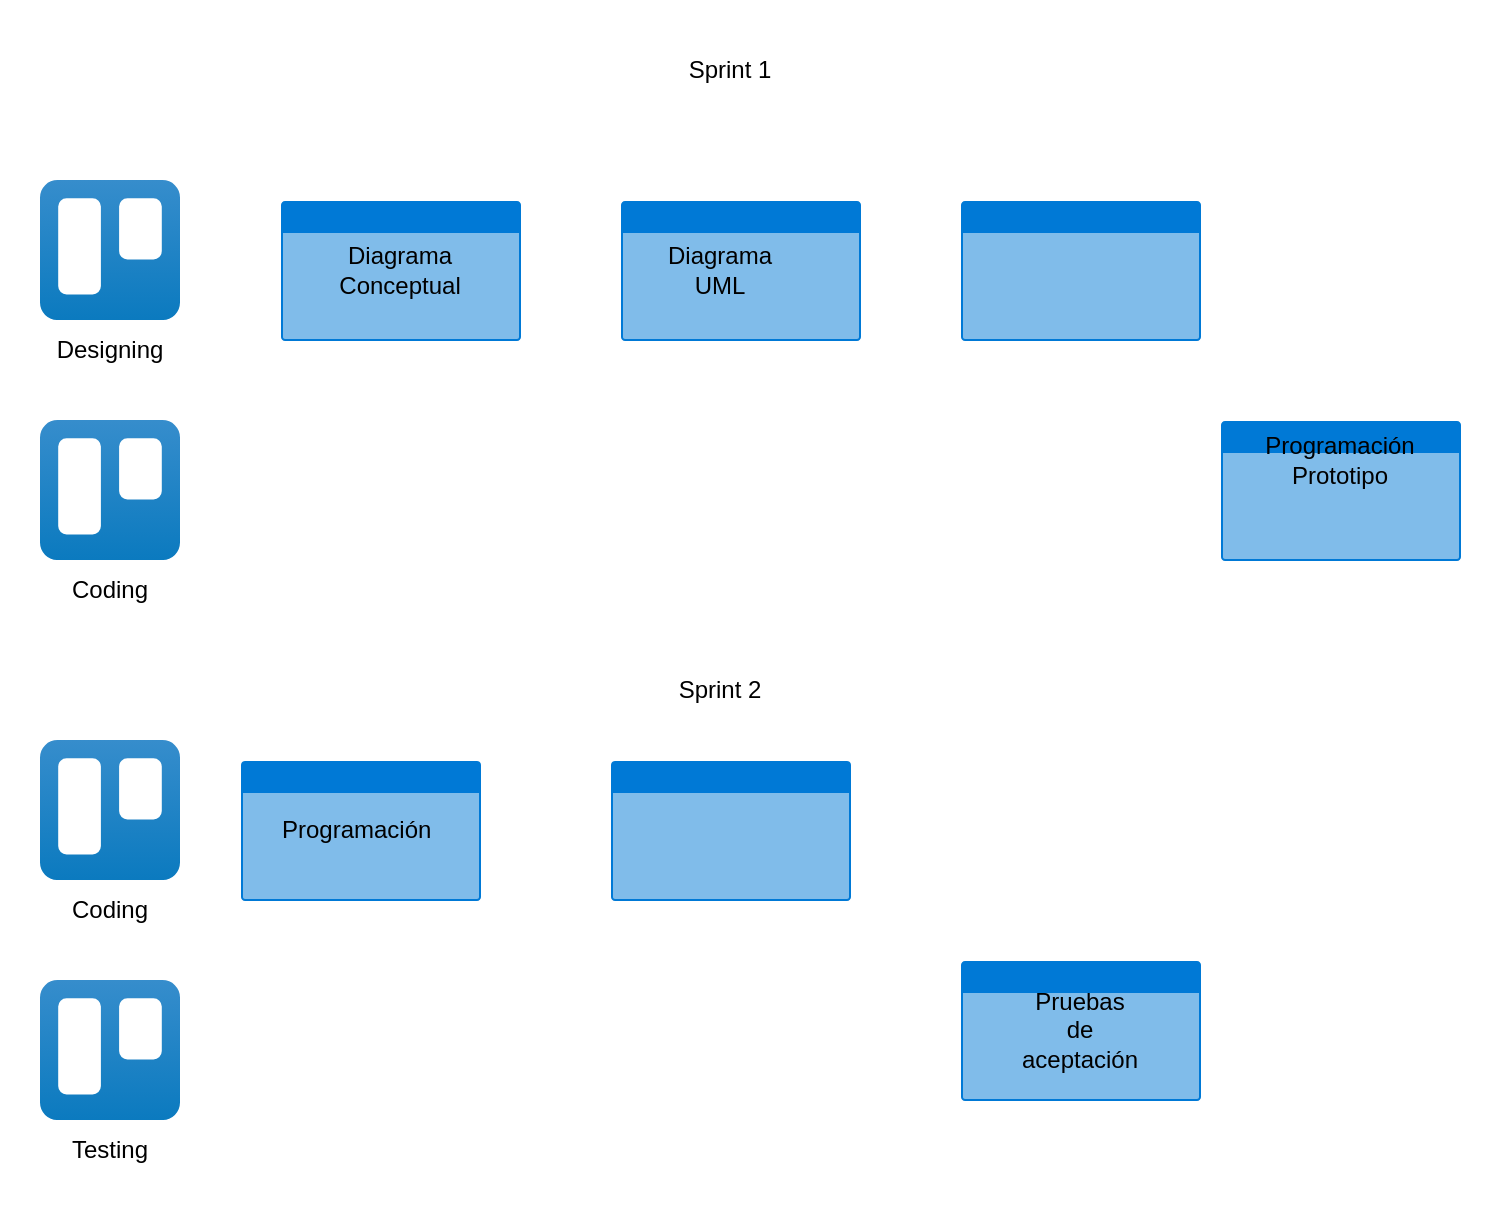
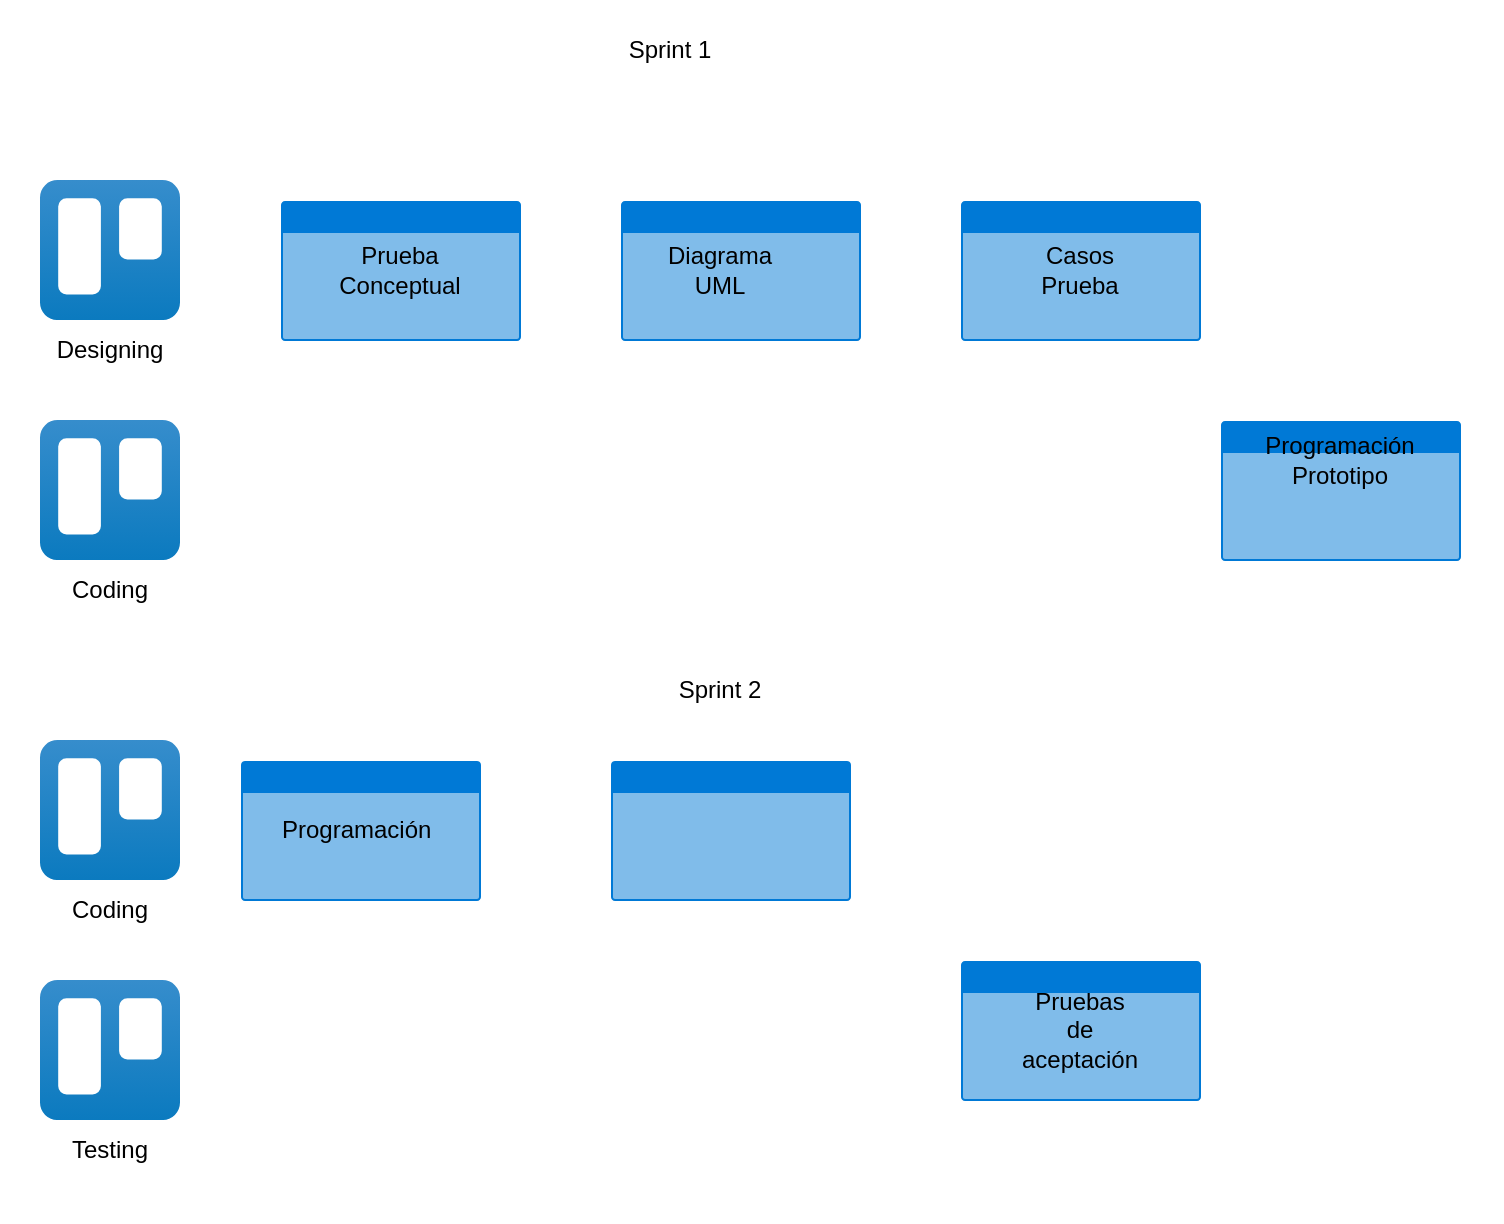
node "Sprint 1": moved (731, 71) -> (671, 51)
node "Diagrama Conceptual": label "Diagrama Conceptual" -> "Prueba Conceptual"
node "Casos Prueba": added
